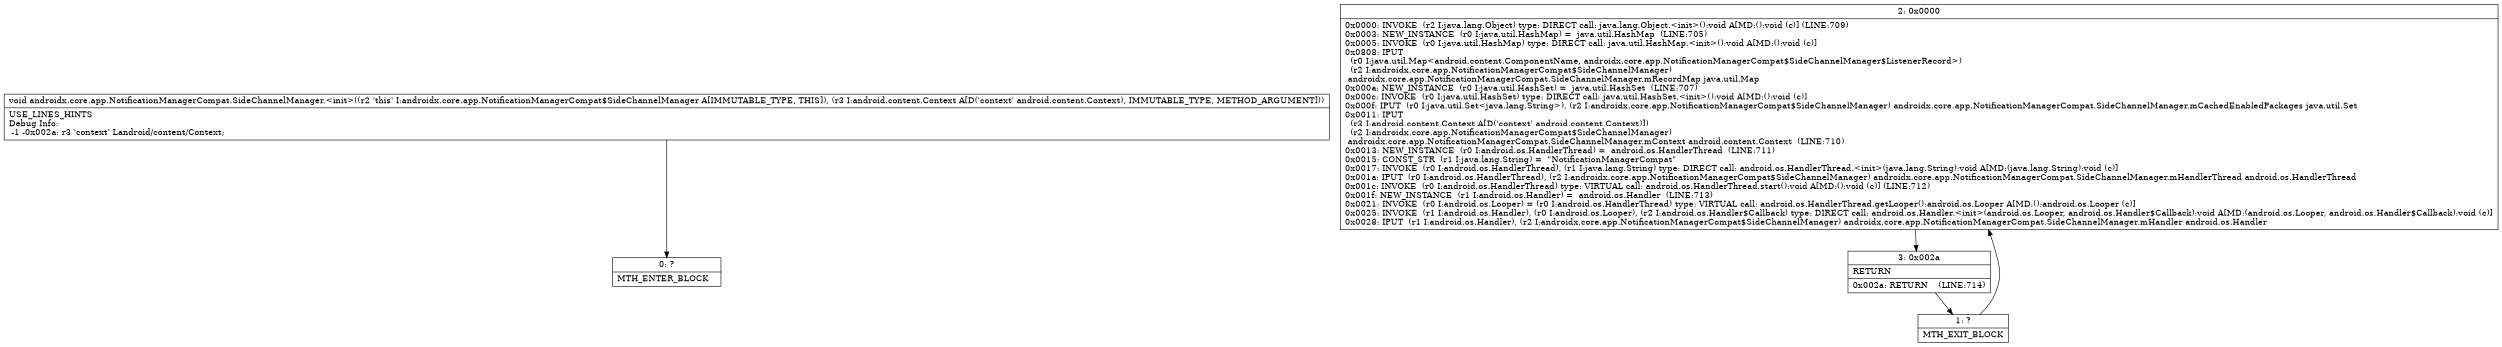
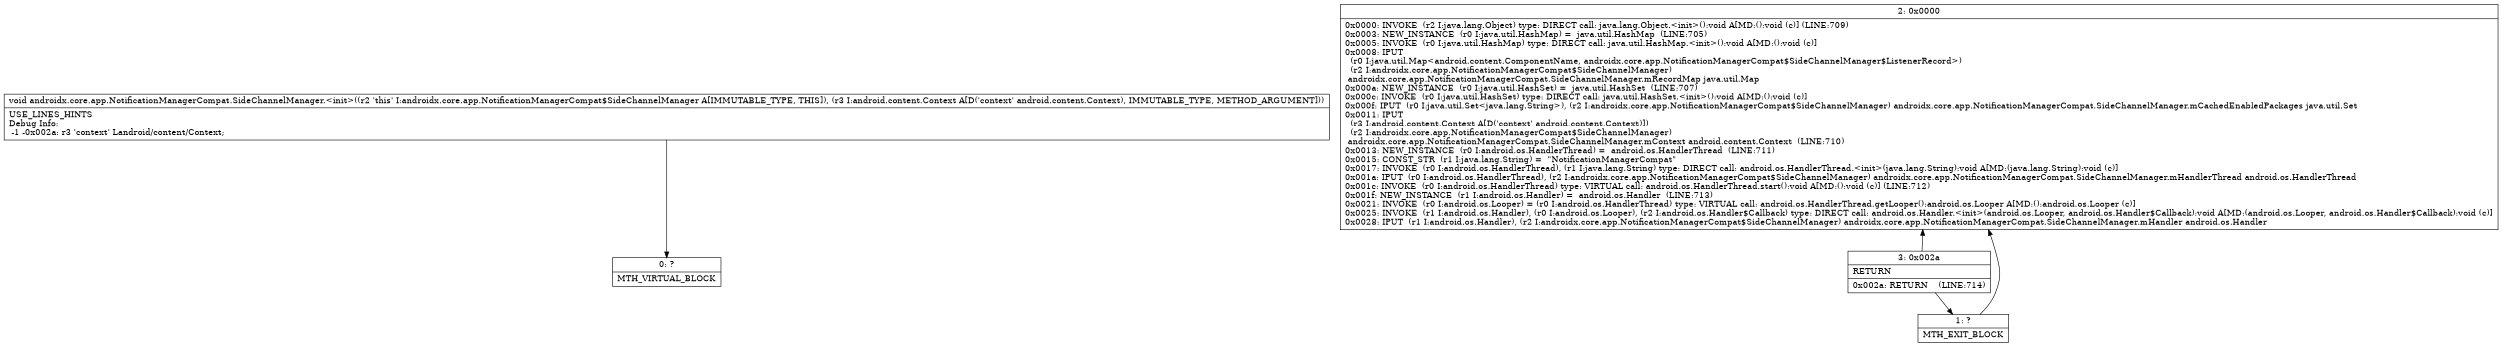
node "2: 0x0000": text "0x0808: IPUT" -> "0x0008: IPUT"
edge "2: 0x0000" -> "3: 0x002a": reversed
node "0: ?": text "MTH_ENTER_BLOCK" -> "MTH_VIRTUAL_BLOCK"
